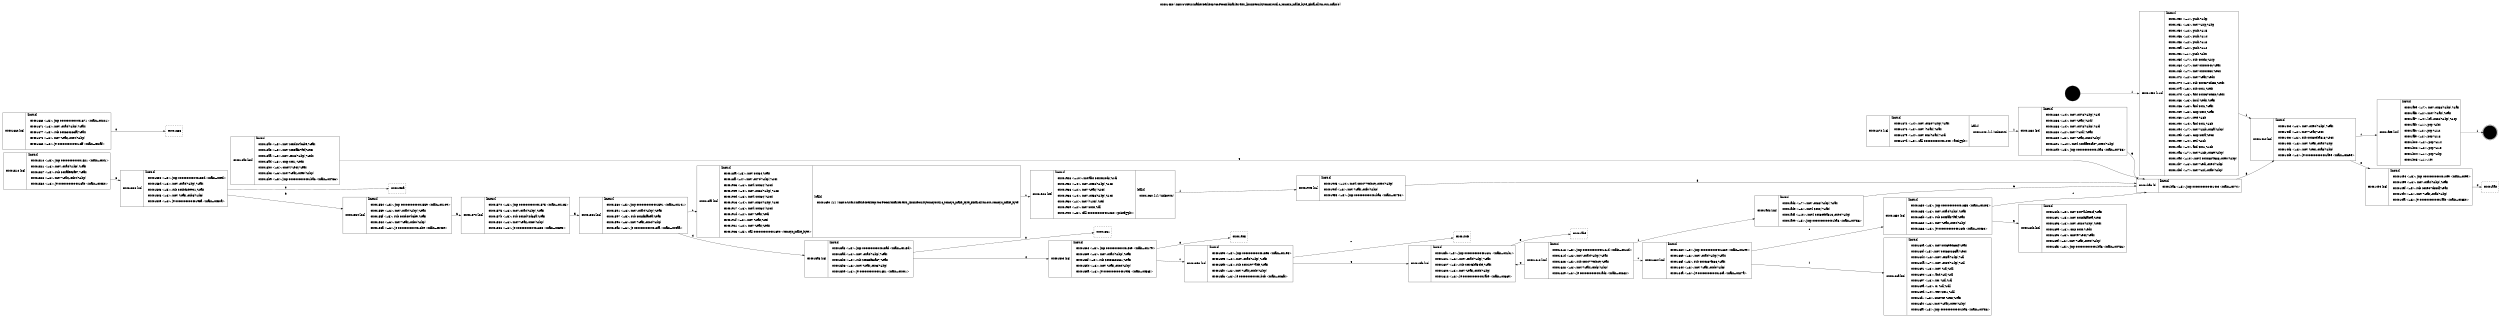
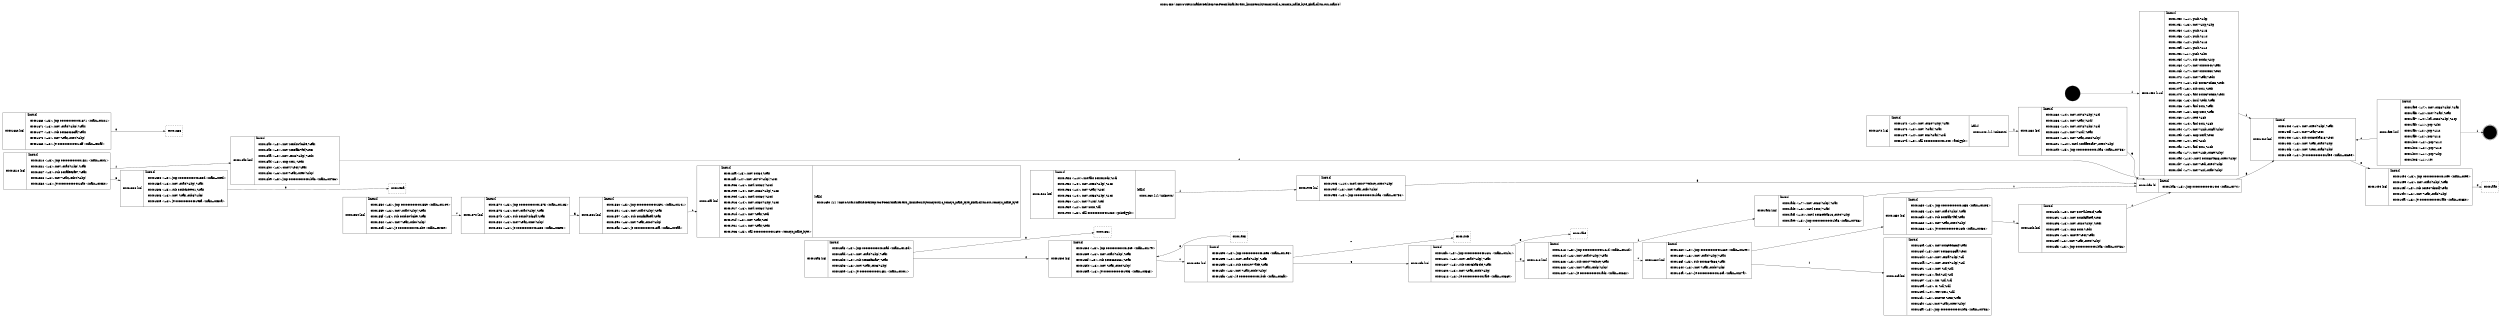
edge "0x4014c4 [32]" -> "0x401aee [24]": reversed
edge "0x4018a0 [30]" -> "0x401ba6 [5]": label " 4" -> " 1"
edge "0x40151c [28]" -> "0x4018a0 [30]": added, label "1"
edge "0x401ad2 [28]" -> "0x401ba6 [5]": label " 6" -> " 1"
edge "0x4018fa [46]" -> "0x401928 [29]": removed, label "1"
edge "0x401650 [28]" -> "0x401ba6 [5]": now "0x4018dc [30]" -> "0x401ba6 [5]"
edge "0x401538 [28]" -> "0x401554 [28]": removed, label "6"
edge "0x401554 [28]" -> "0x401570 [28]": label " 6" -> " 7"
edge "0x401650 [28]" -> "0x4018dc [30]": label " 9" -> " 1"
edge "0x4015c4 [28]" -> "0x4019b5": reversed
edge "0x40158c [28]" -> "0x4015a8 [28]": removed, label "4"
edge "0x401618 [28]" -> "0x4015fc [28]": reversed
